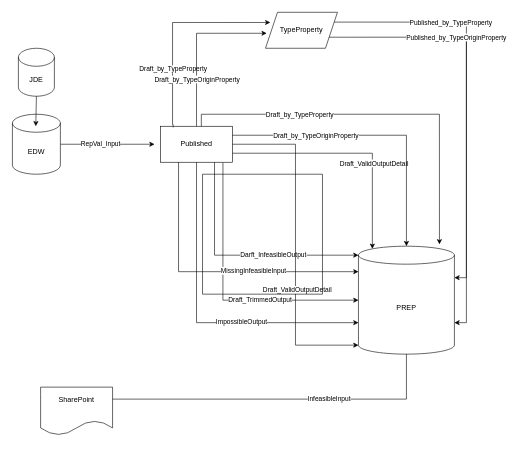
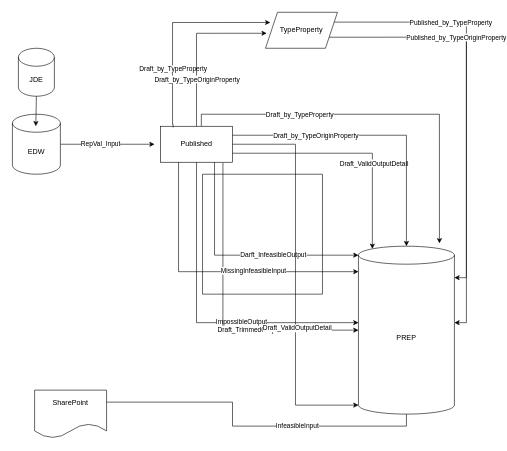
node "PREP": size 96x108 -> 96x168
node "SharePoint": moved (77, 411) -> (71, 414)
